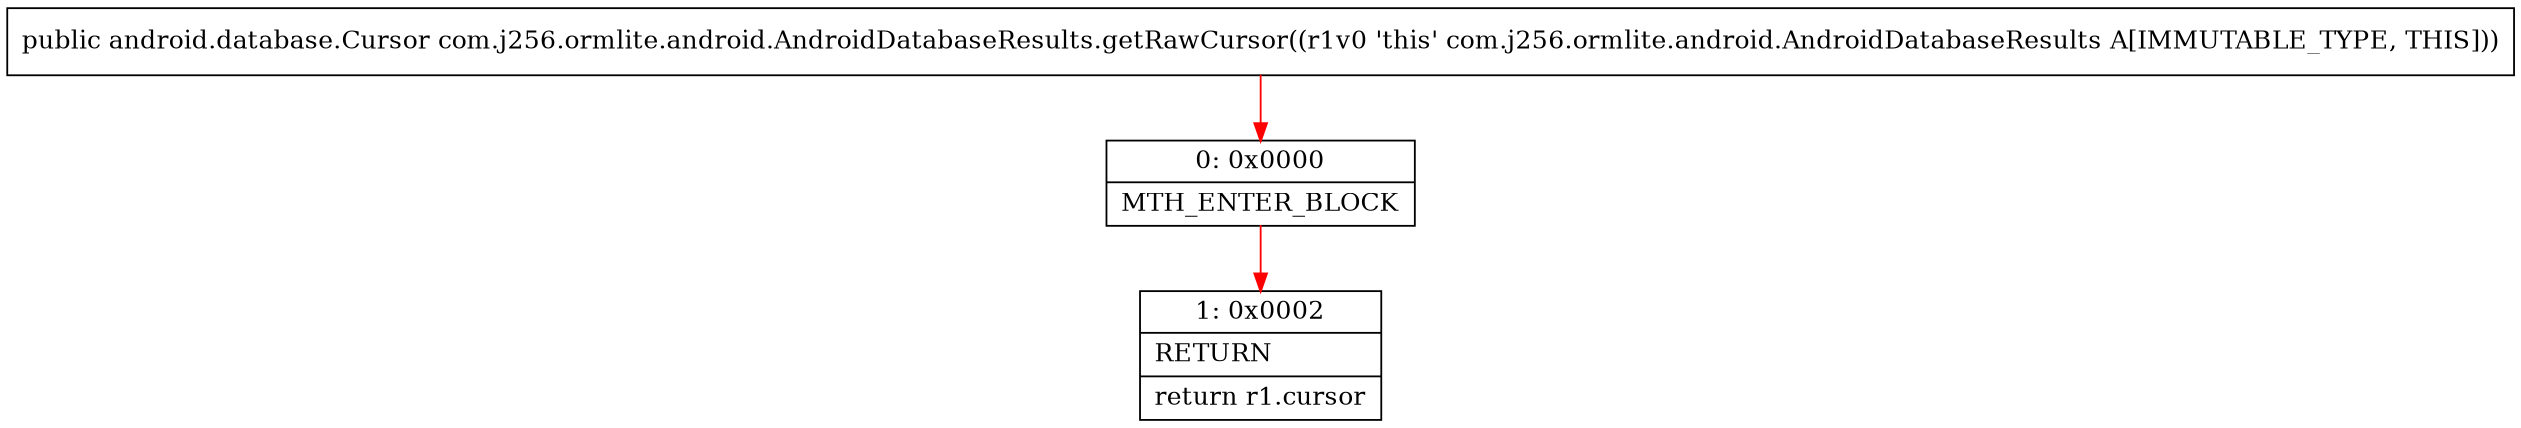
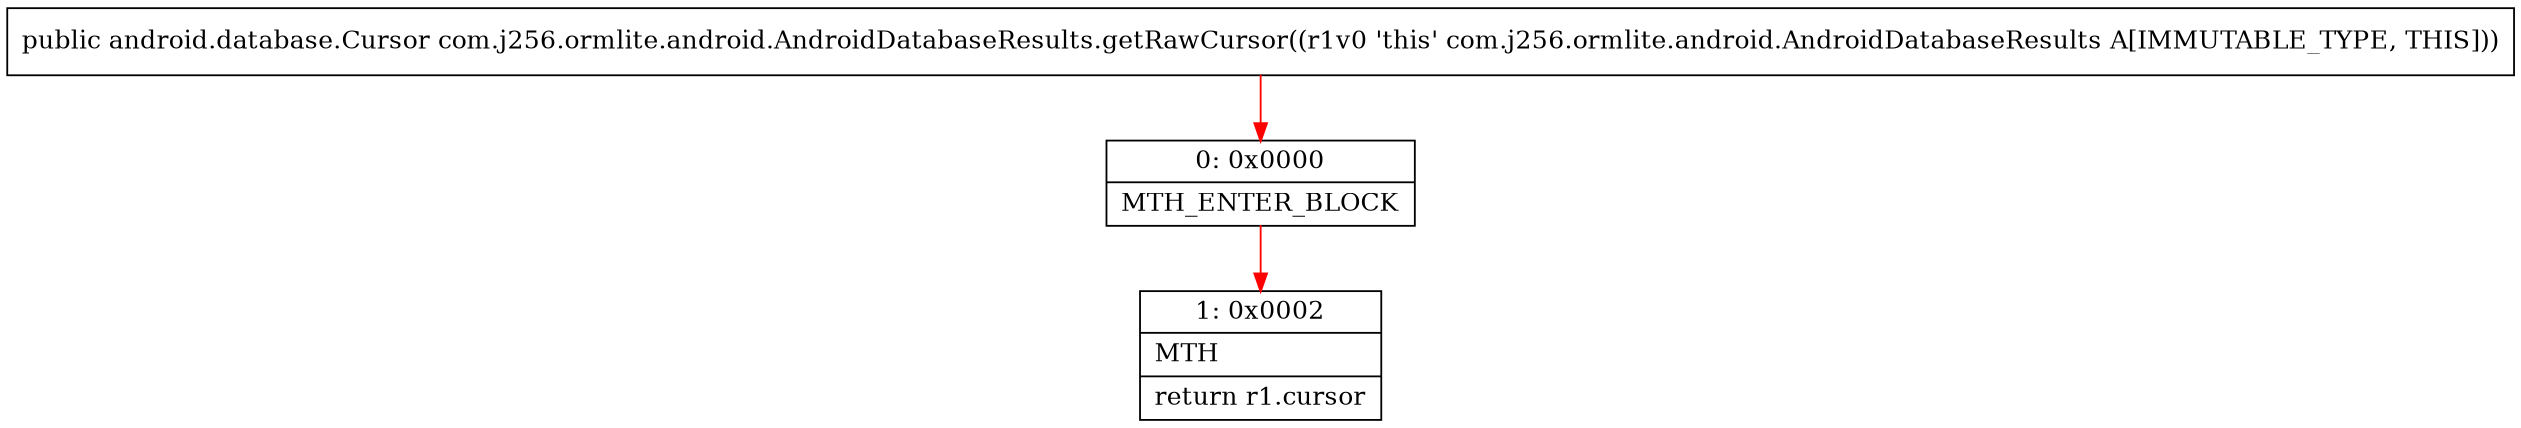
node "1: 0x0002": text "RETURN" -> "MTH"
